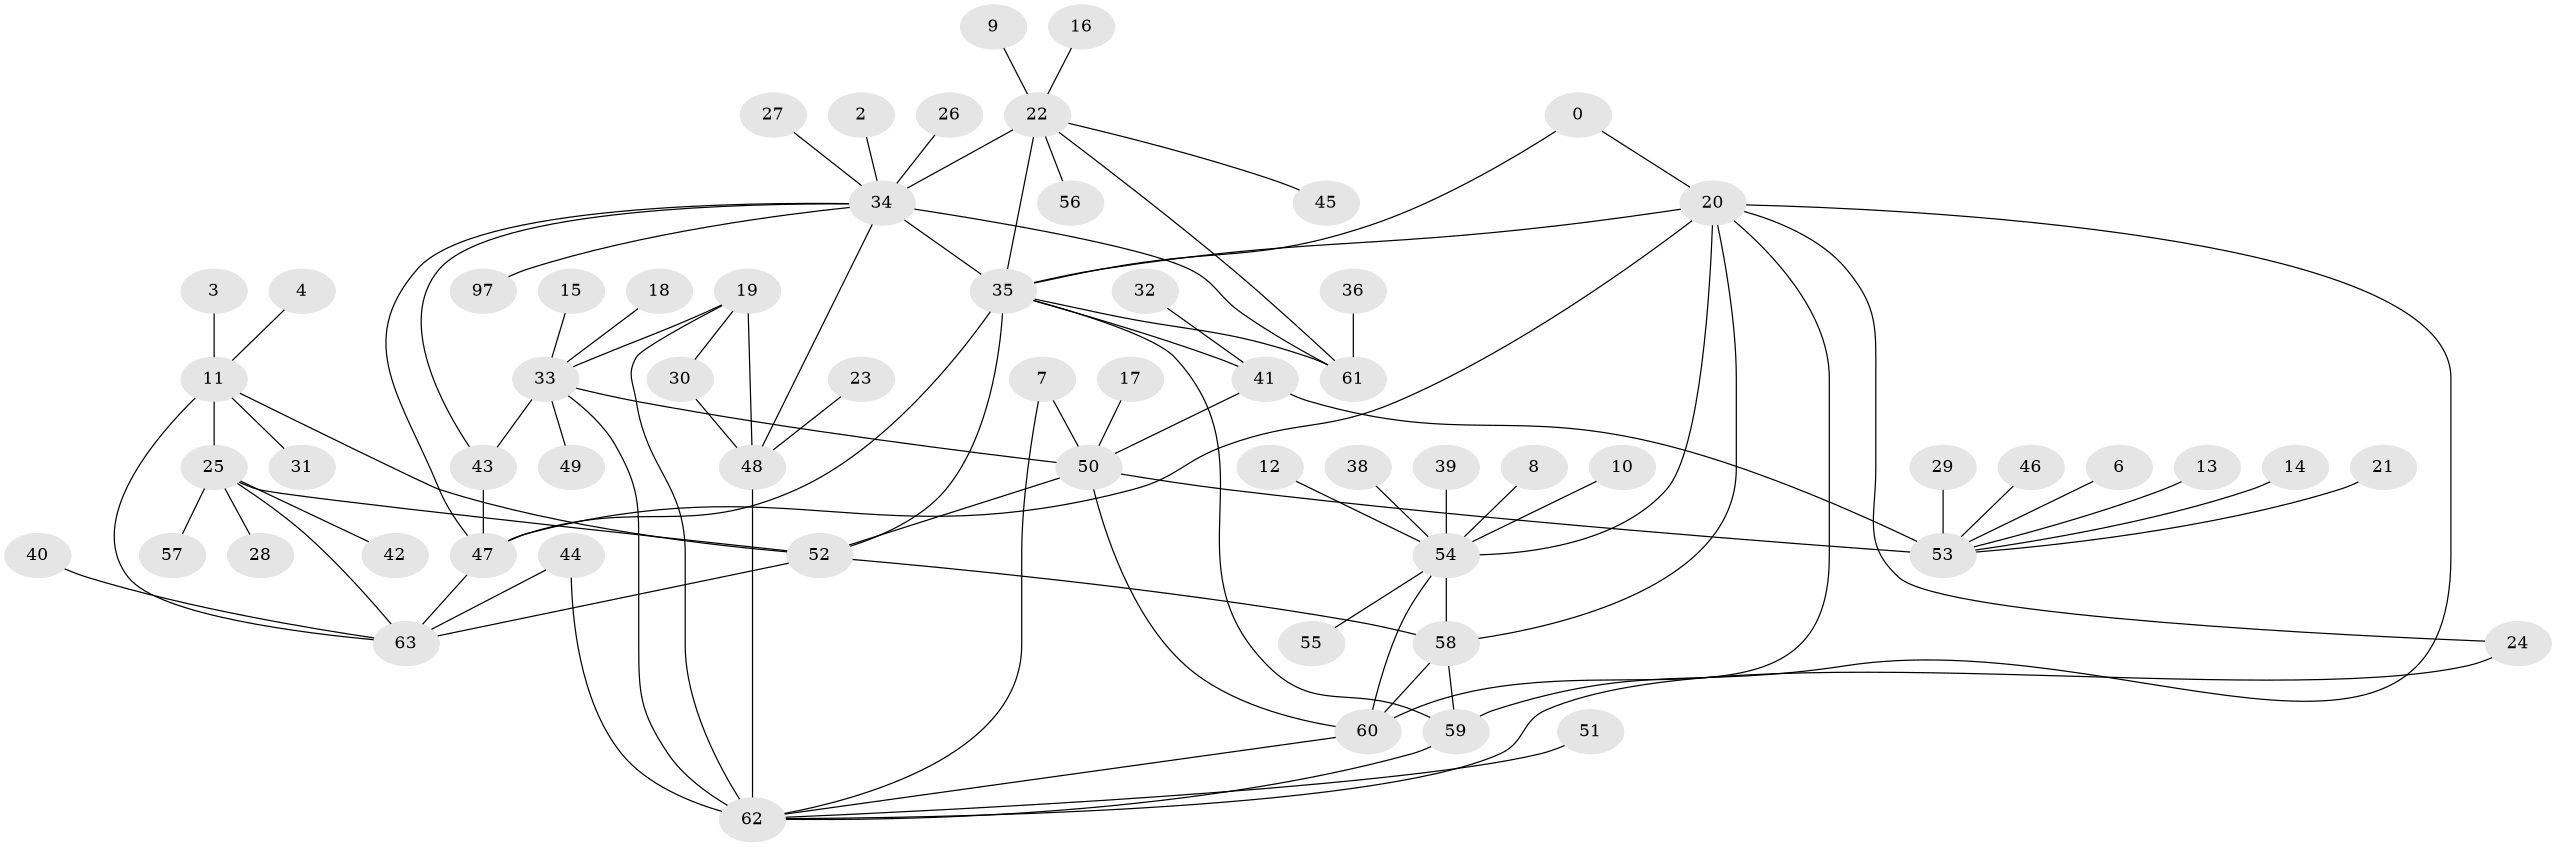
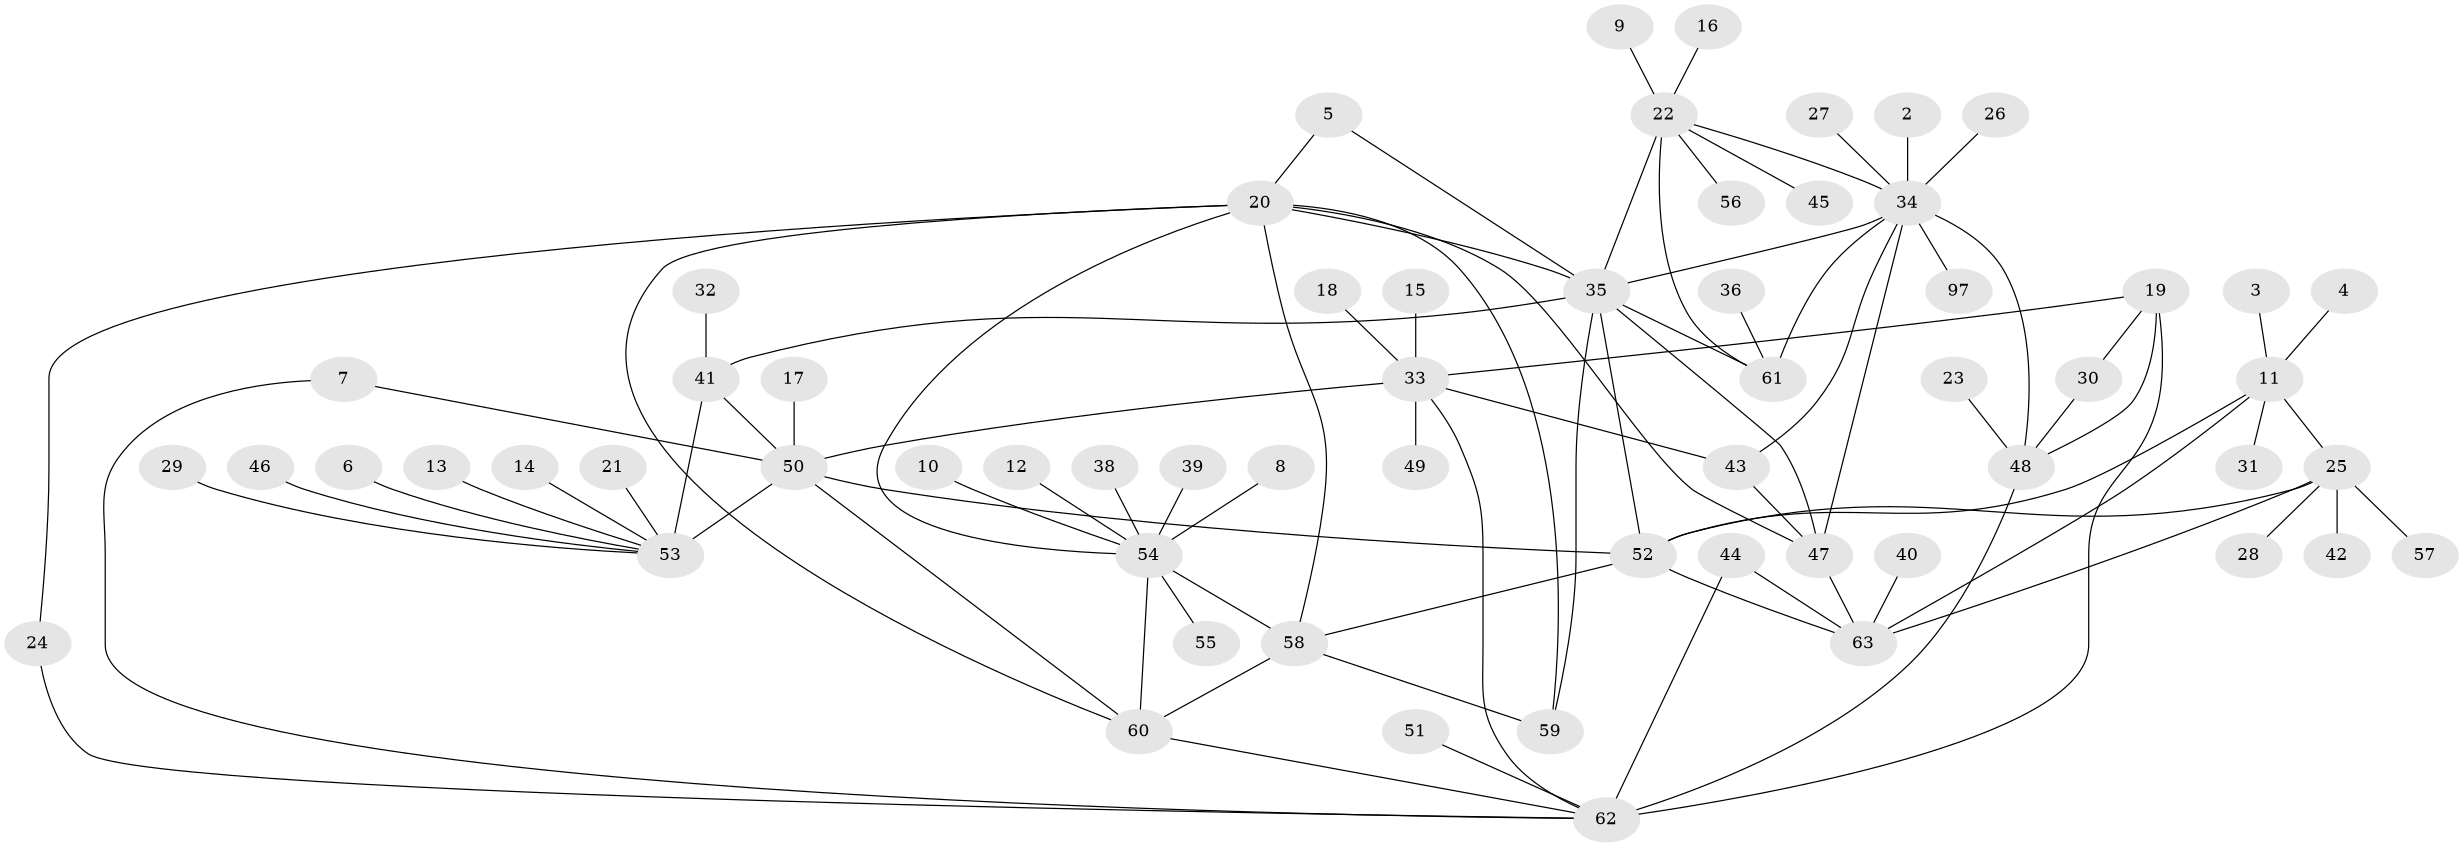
node "0": label "0" -> "5"
edge "59" -- "62": removed
